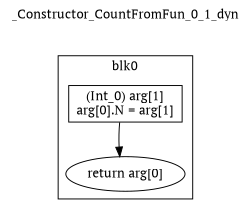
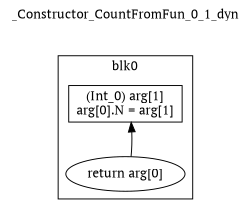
edge "(Int_0) arg[1] arg[0].N = arg[1]" -> "return arg[0]": reversed
